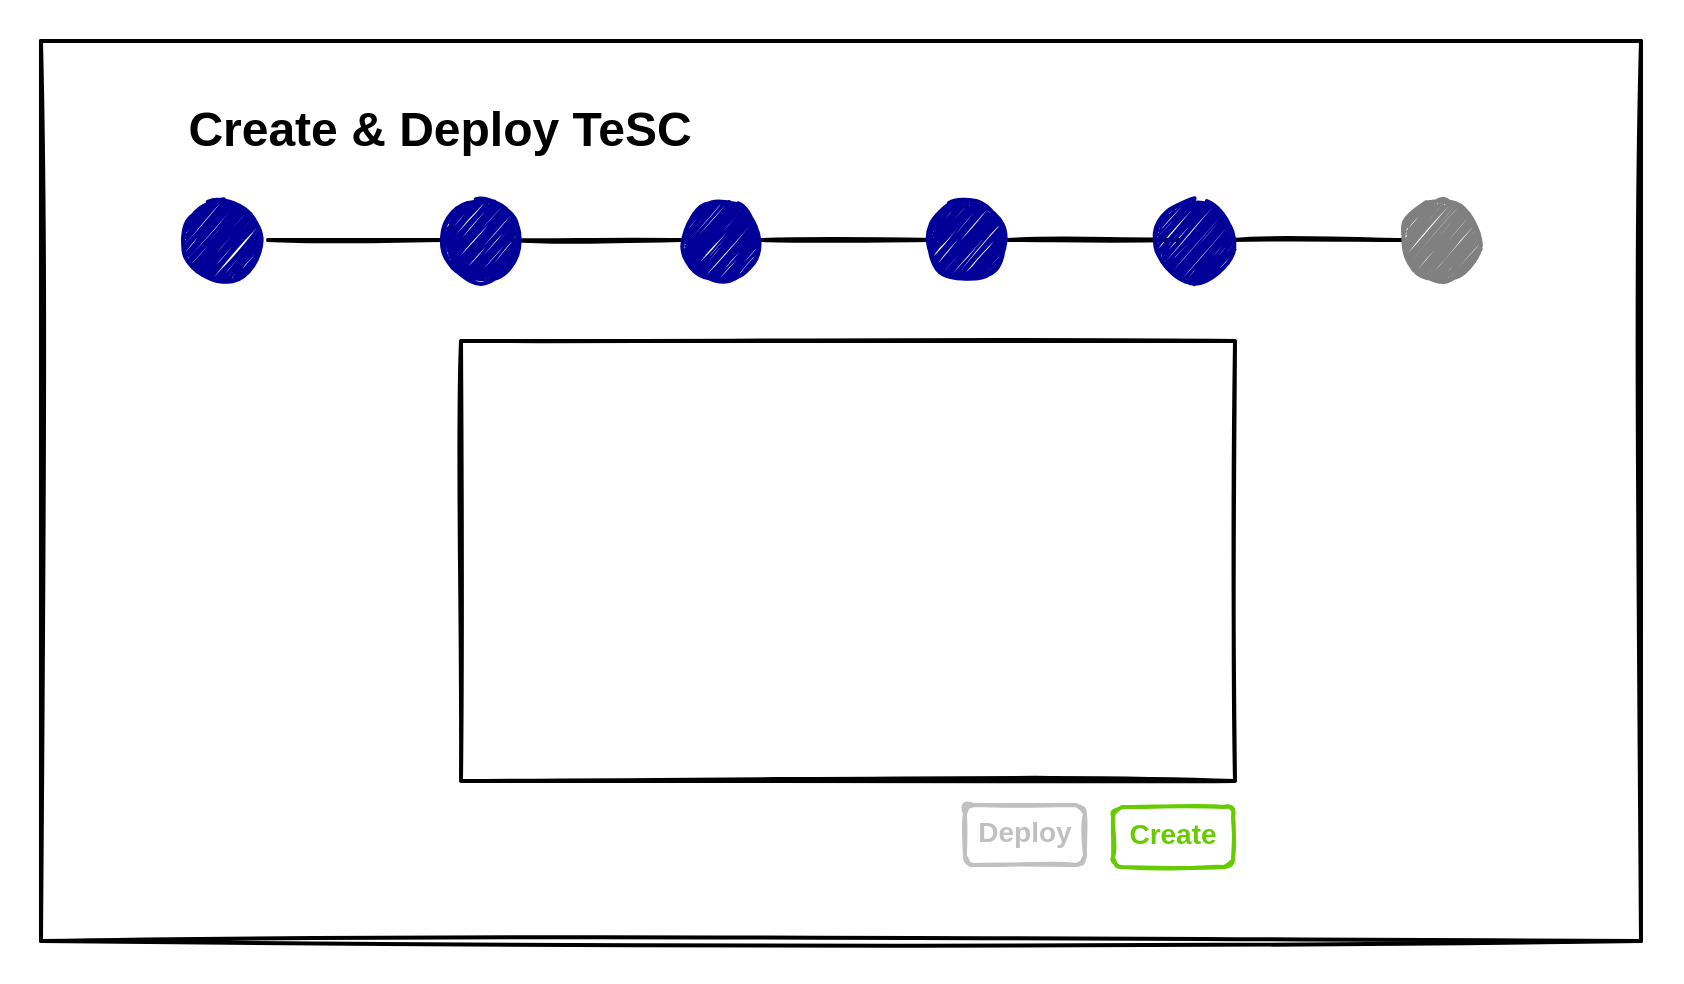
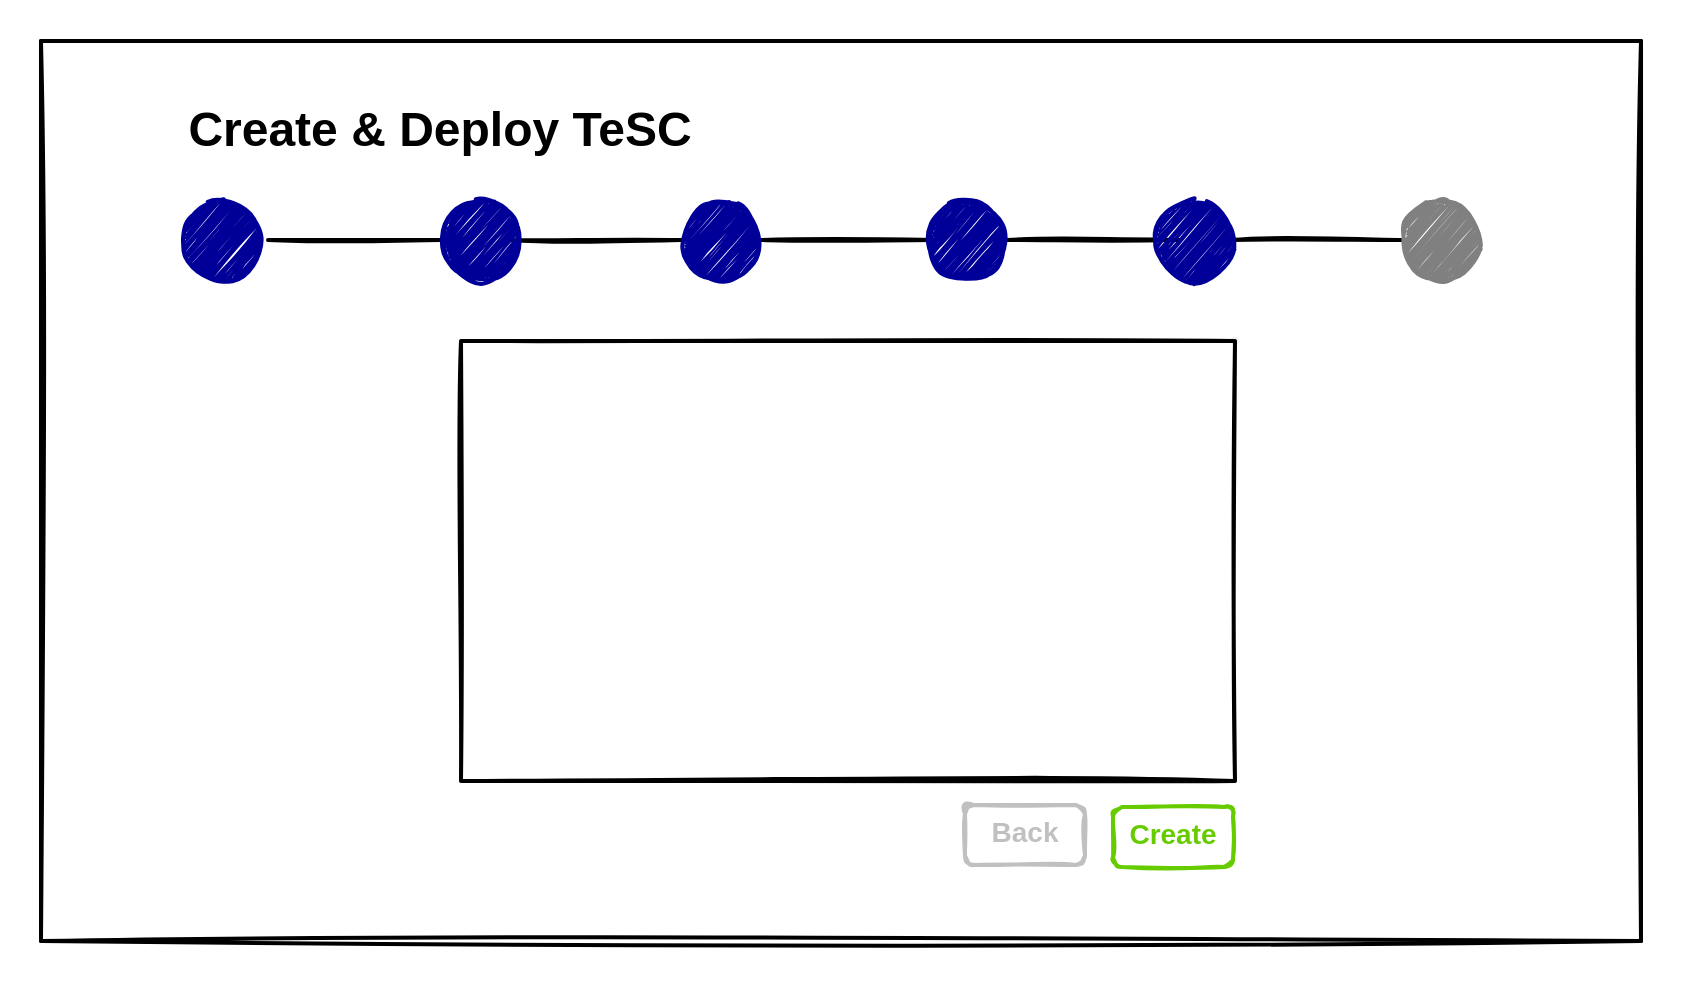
node "Deploy": label "Deploy" -> "Back"
